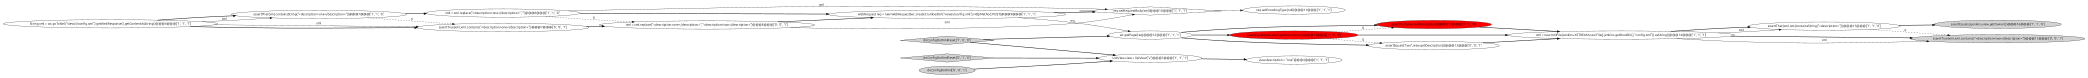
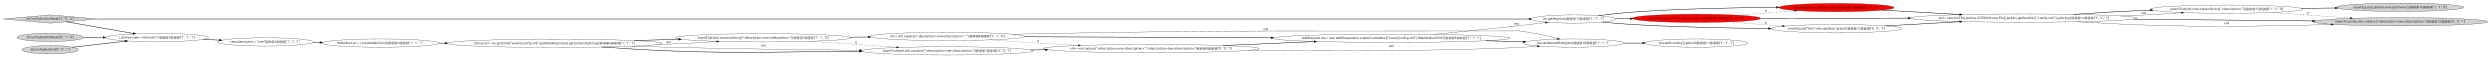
node "req.setRequestBody(xml)@@@10@@@['1', '1', '1']": shape diamond -> ellipse
edge "req.setRequestBody(xml)@@@10@@@['1', '1', '1']" -> "req.setEncodingType(null)@@@11@@@['1', '1', '1']": style solid -> bold
node "WebClient wc = j.createWebClient()@@@5@@@['1', '1', '1']": added
node "doConfigDotXmlReset['0', '1', '0']": shape diamond -> ellipse
